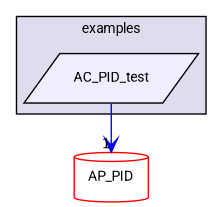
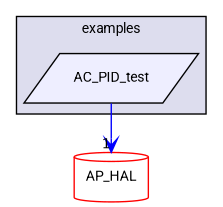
node "AP_PID": label "AP_PID" -> "AP_HAL"
